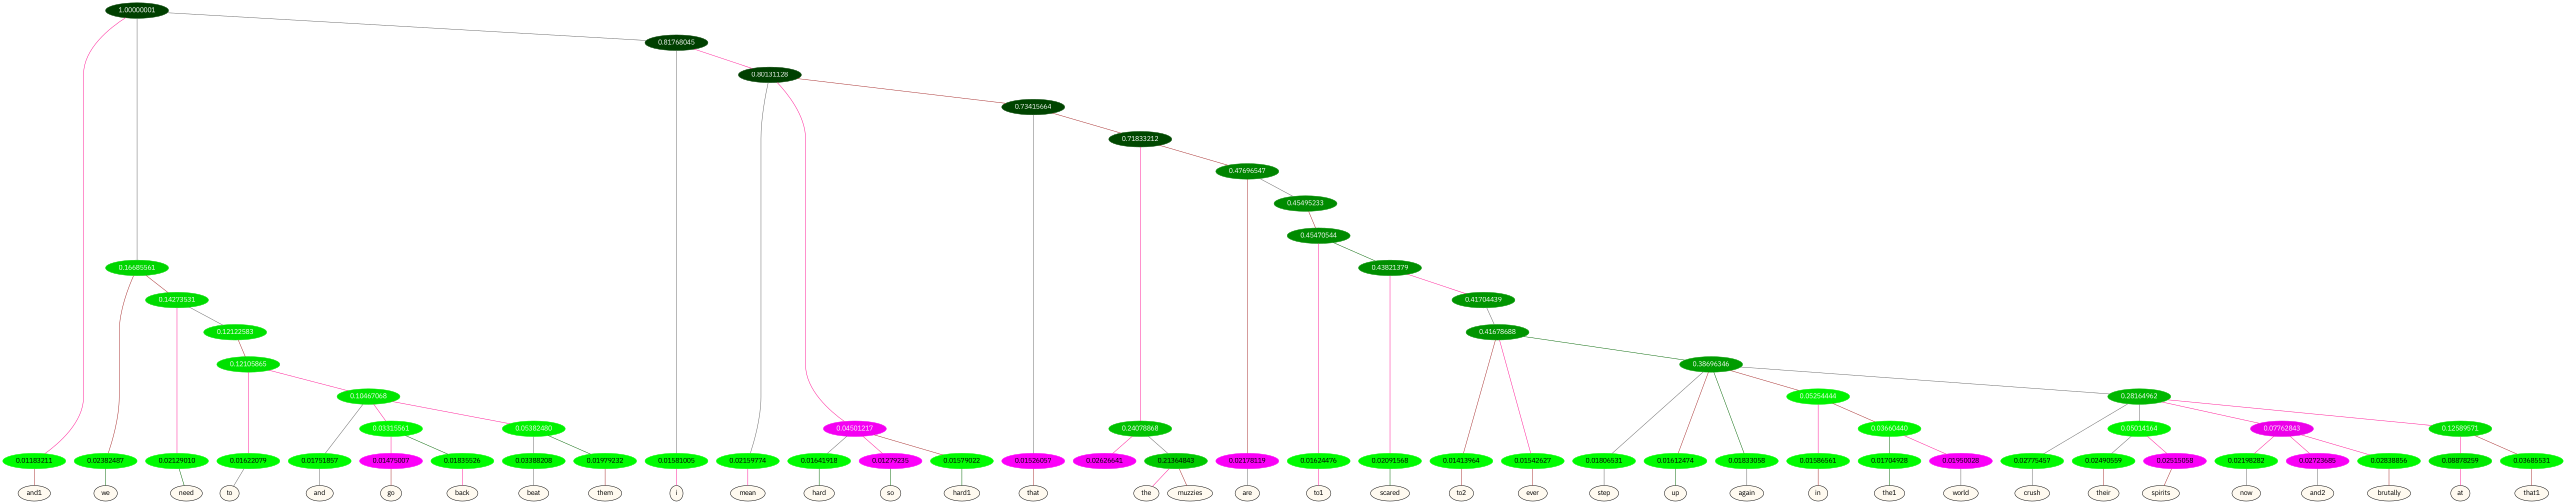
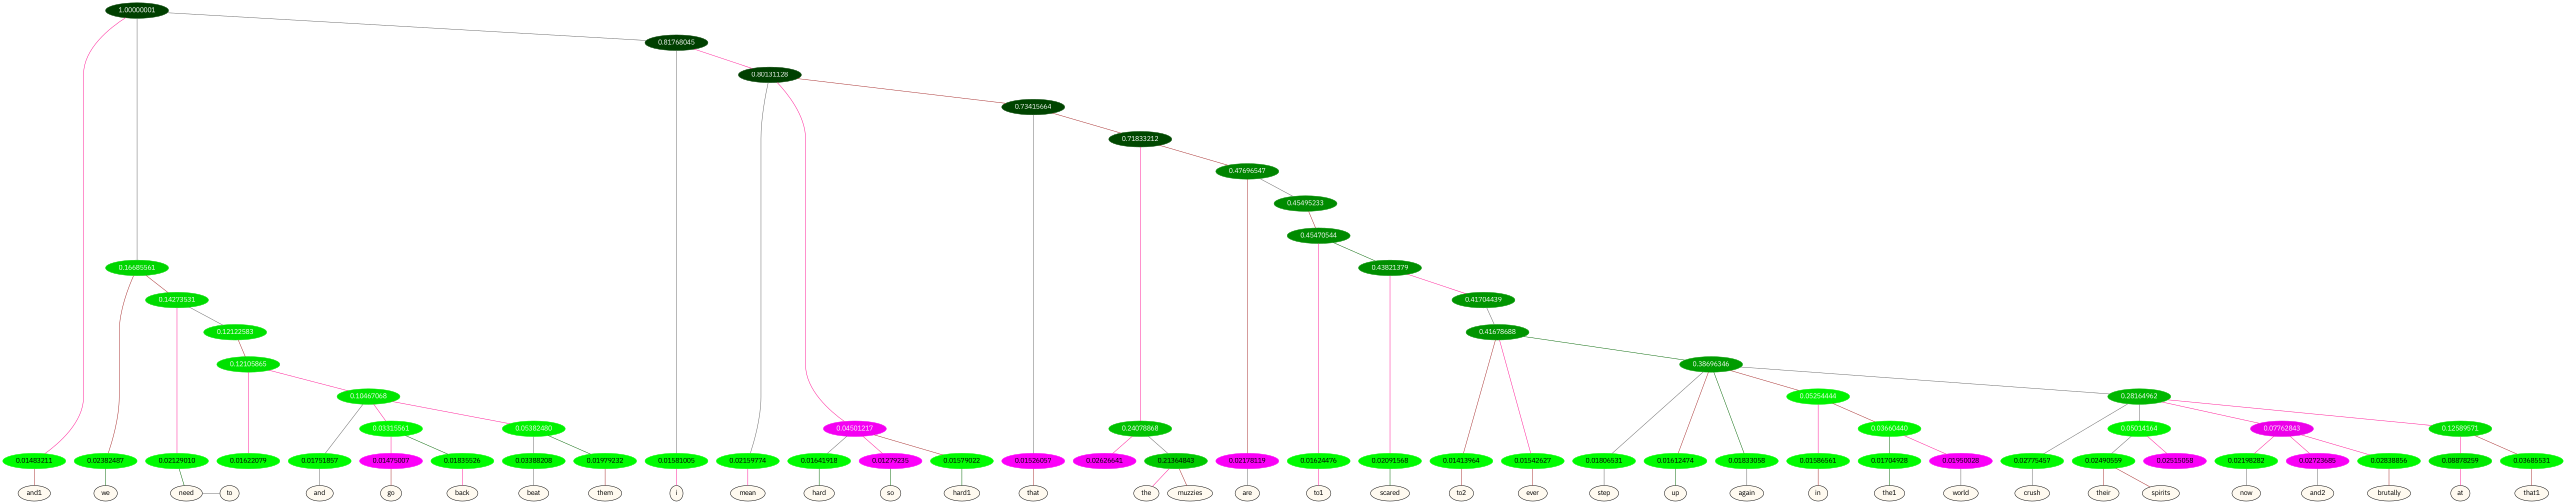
node "0.01183211": label "0.01183211" -> "0.01483211"
edge "0.01622079" -- "to": now "need" -- "to"
edge "0.02515058" -- "spirits": now "0.02490559" -- "spirits"
